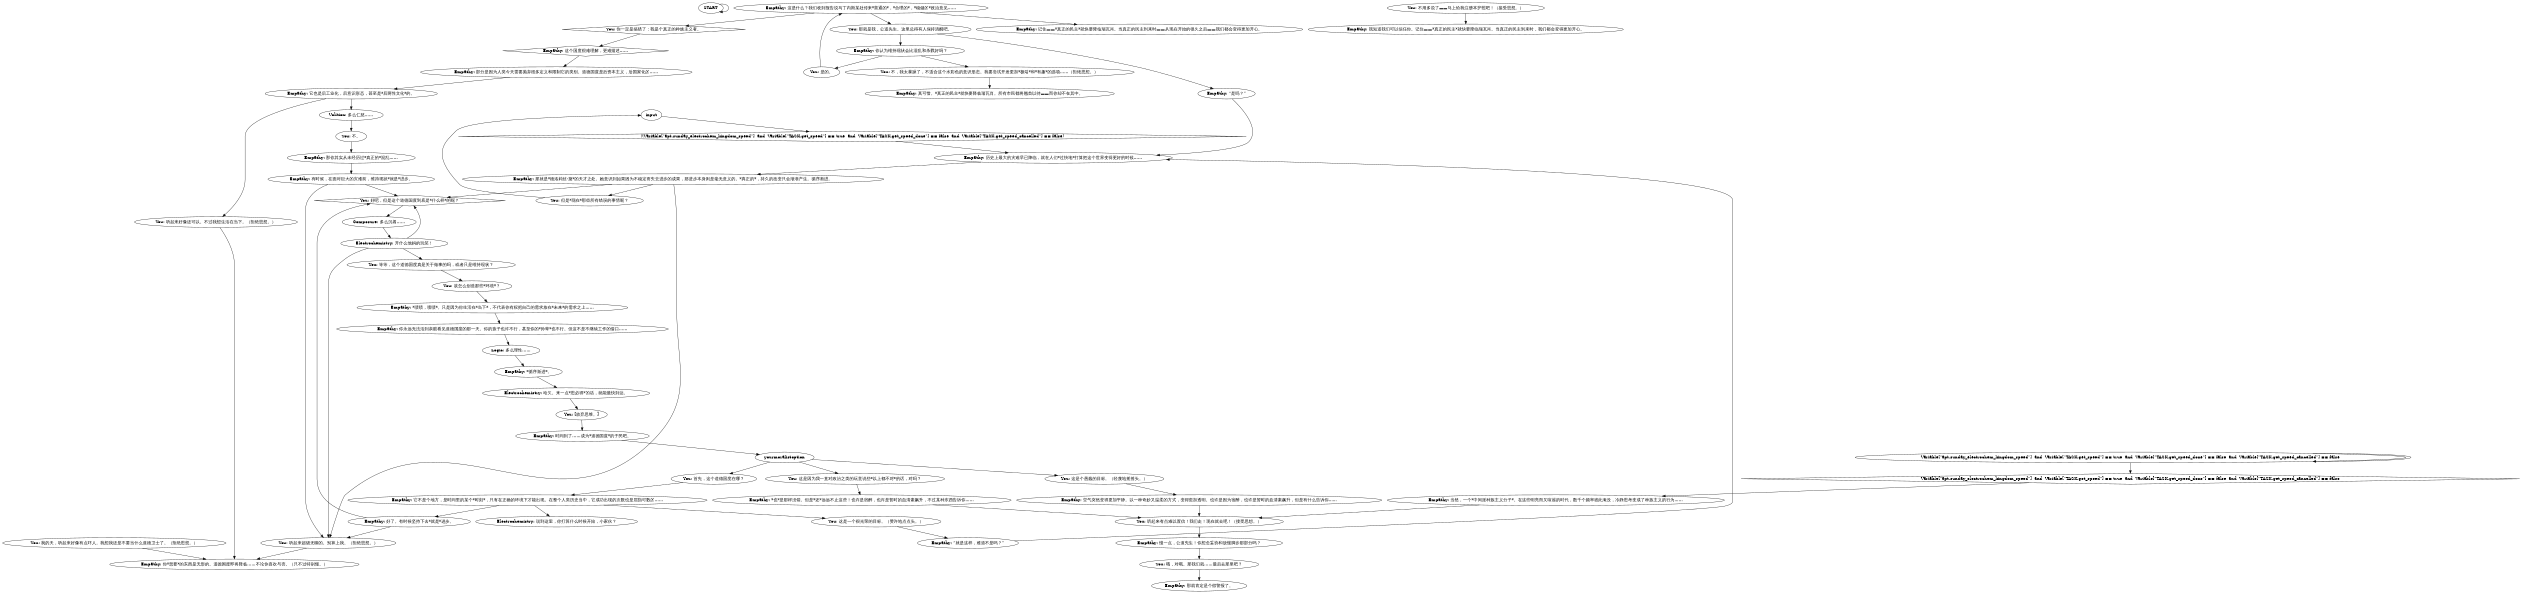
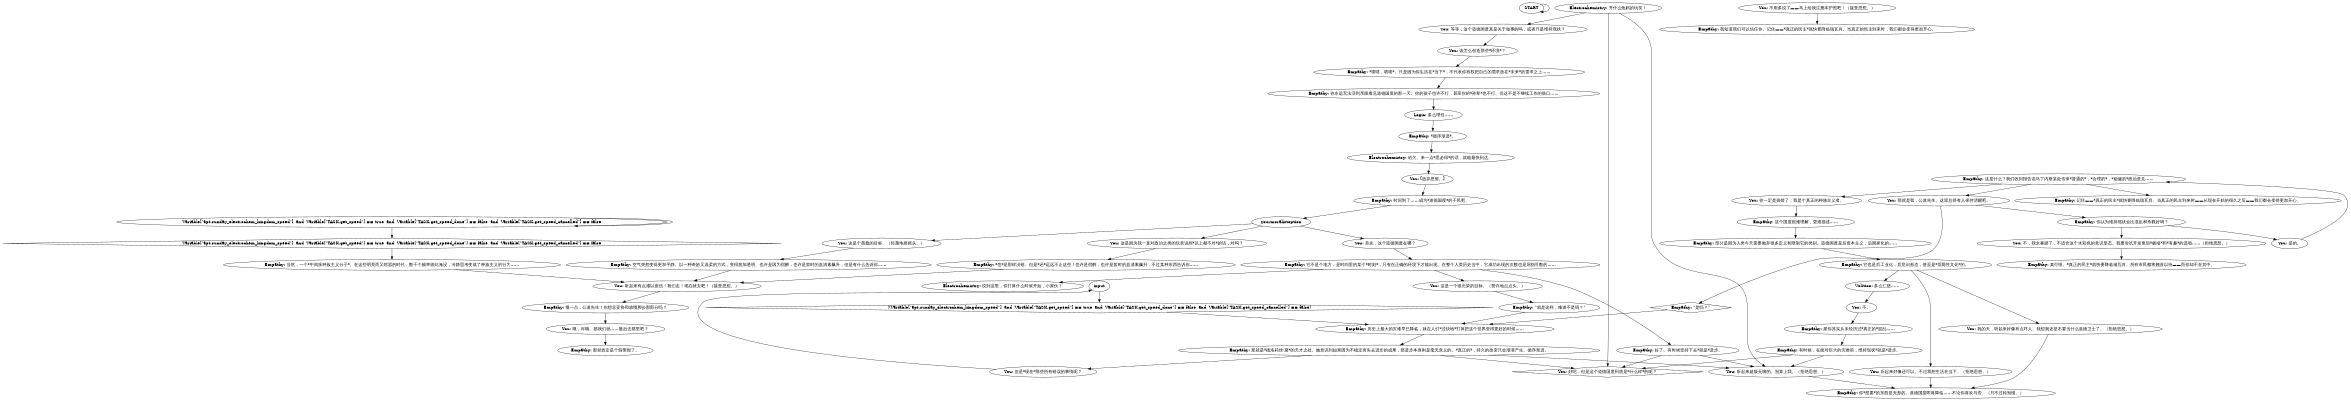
node "You: 你一定是搞错了：我是个真正的种族主义者。": shape diamond -> ellipse
node "Empathy: 这个国度很难理解，更难描述……": shape diamond -> ellipse
node "Empathy: “是吗？”": shape ellipse -> diamond
node "Composure: 多么沉着……": removed
edge "Empathy: 它也是后工业化，后意识形态，甚至是*后两性文化*的。" -> "You: 我的天，听起来好像有点吓人。我想我还是不要当什么道德卫士了。（拒绝思想。）": added
